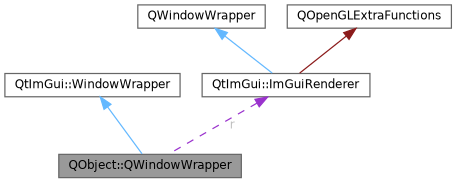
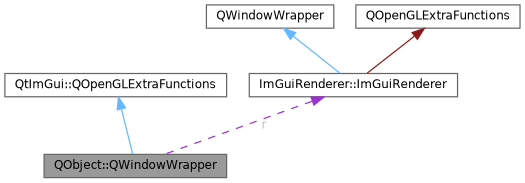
node "QtImGui::WindowWrapper": label "QtImGui::WindowWrapper" -> "QtImGui::QOpenGLExtraFunctions"
node "QtImGui::ImGuiRenderer": label "QtImGui::ImGuiRenderer" -> "ImGuiRenderer::ImGuiRenderer"
